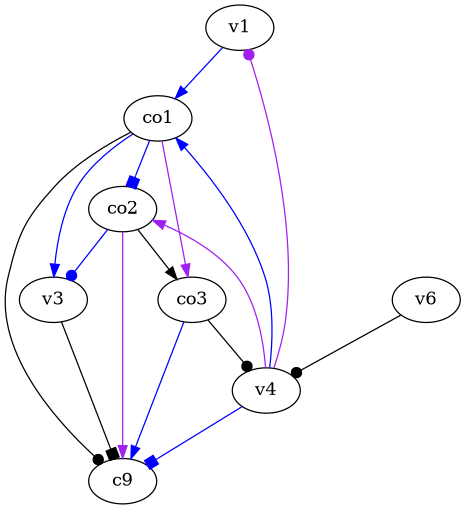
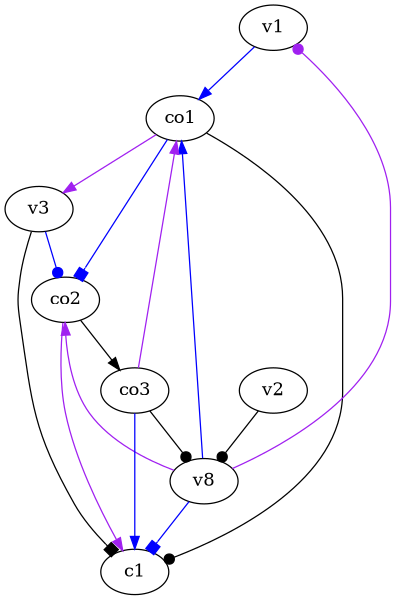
edge "co1" -> "v3": color blue -> purple
edge "co1" -> "co3": reversed
edge "co2" -> "v3": reversed
node "v6": label "v6" -> "v2"
node "v4": label "v4" -> "v8"
node "c9": label "c9" -> "c1"
